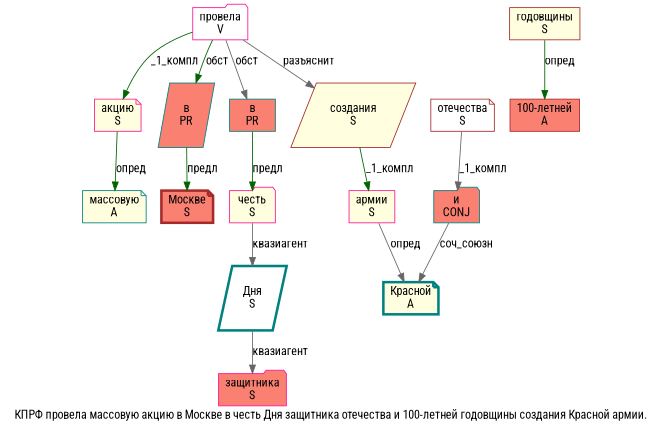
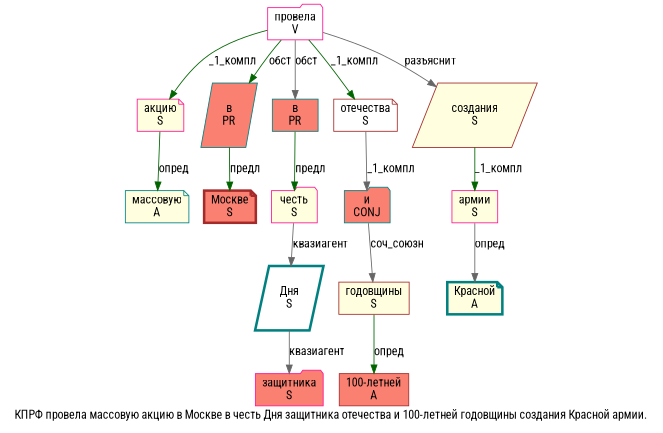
edge "провела V" -> "отечества S": added, label "_1_компл"
edge "и CONJ" -> "Красной A": now "и CONJ" -> "годовщины S"
